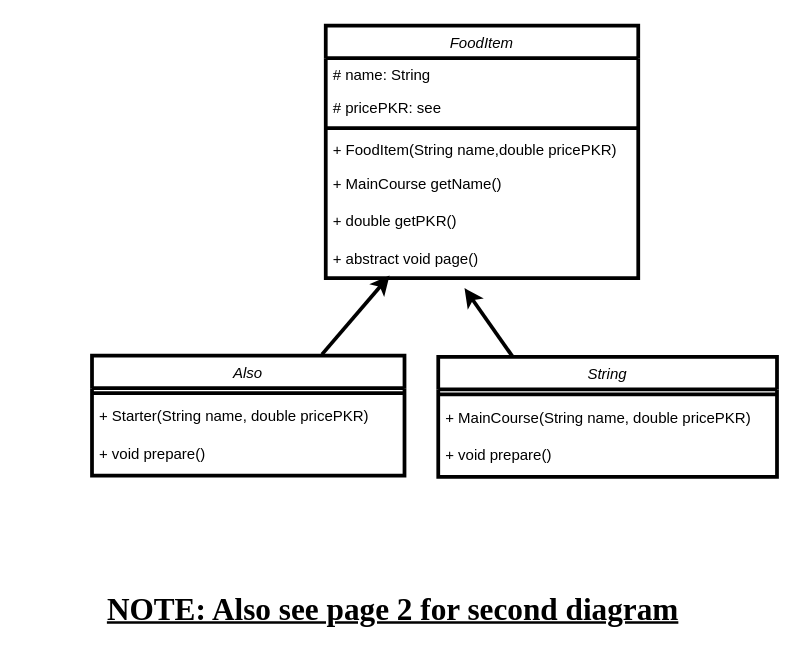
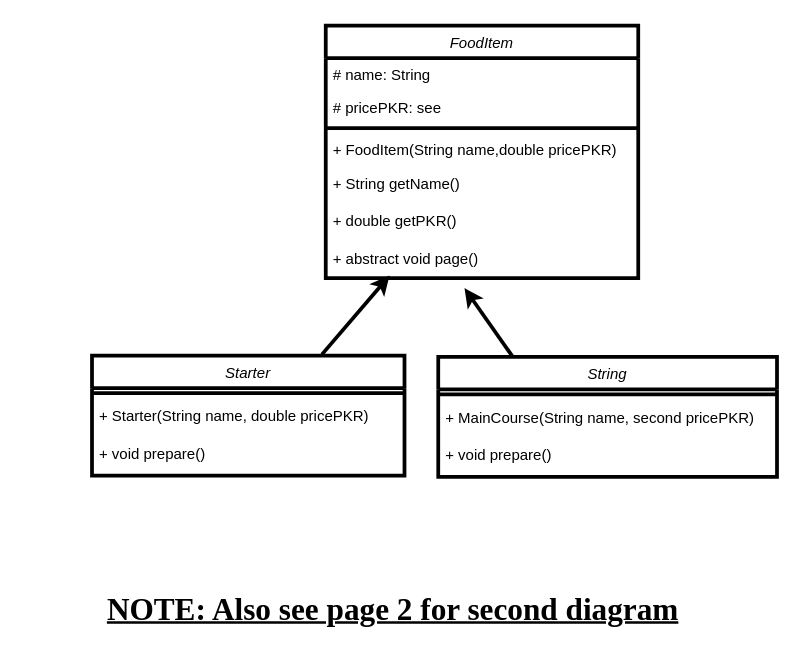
node "+ MainCourse getName()": label "+ MainCourse getName()" -> "+ String getName()"
node "Also": label "Also" -> "Starter"
node "+ MainCourse(String name, double pricePKR)": label "+ MainCourse(String name, double pricePKR)" -> "+ MainCourse(String name, second pricePKR)"
